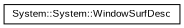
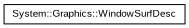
node "System::System::WindowSurfDesc": label "System::System::WindowSurfDesc" -> "System::Graphics::WindowSurfDesc"
